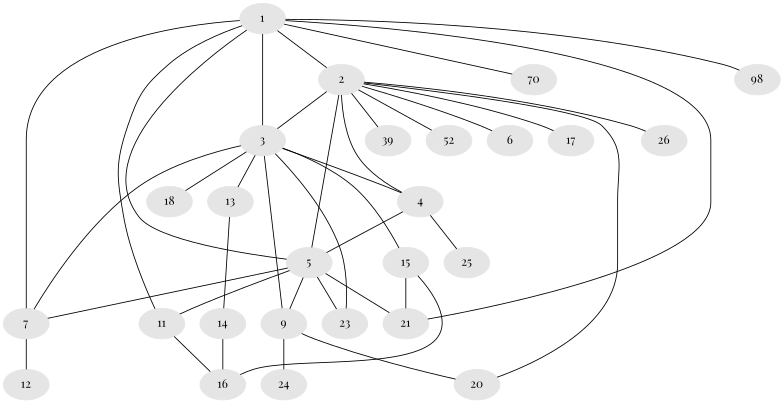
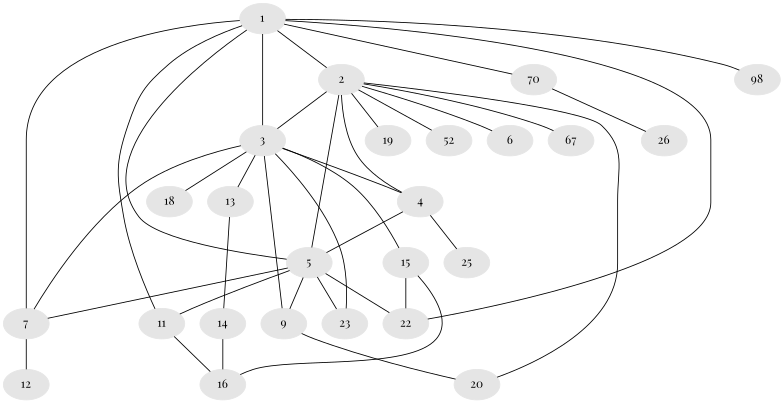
edge "2" -- "26": now "70" -- "26"
node "39": label "39" -> "19"
node "17": label "17" -> "67"
node "21": label "21" -> "22"
node "24": removed
